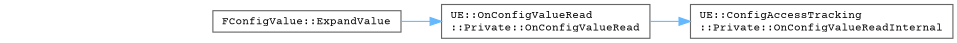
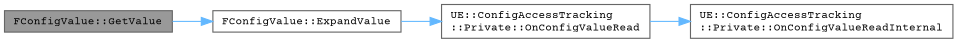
node "FConfigValue::GetValue": added
node "UE::OnConfigValueRead ::Private::OnConfigValueRead": label "UE::OnConfigValueRead ::Private::OnConfigValueRead" -> "UE::ConfigAccessTracking ::Private::OnConfigValueRead"
